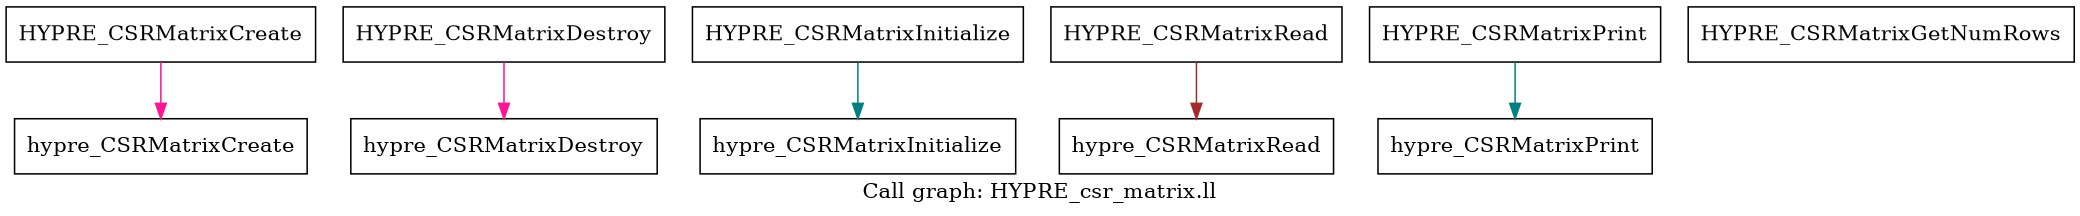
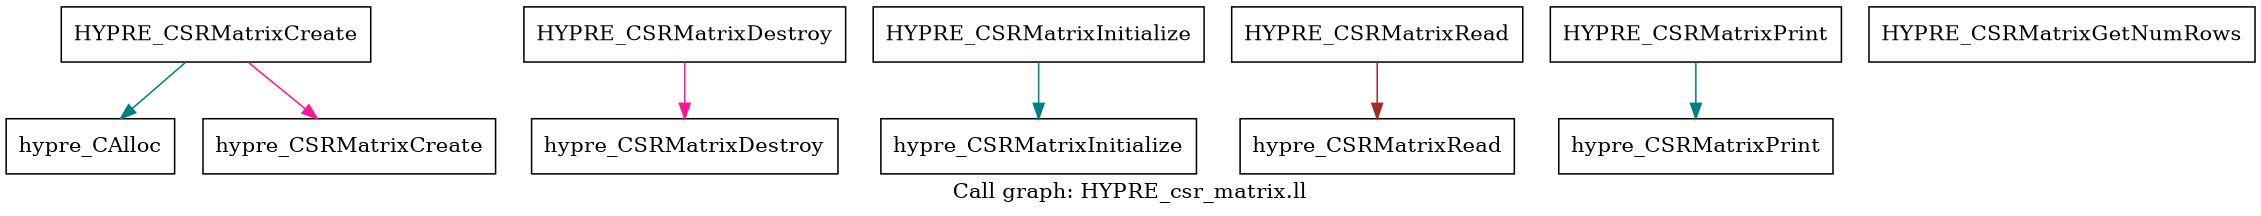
node "hypre_CAlloc": added
